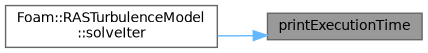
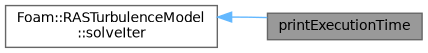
edge "Foam::RASTurbulenceModel ::solveIter" -> "printExecutionTime": reversed
